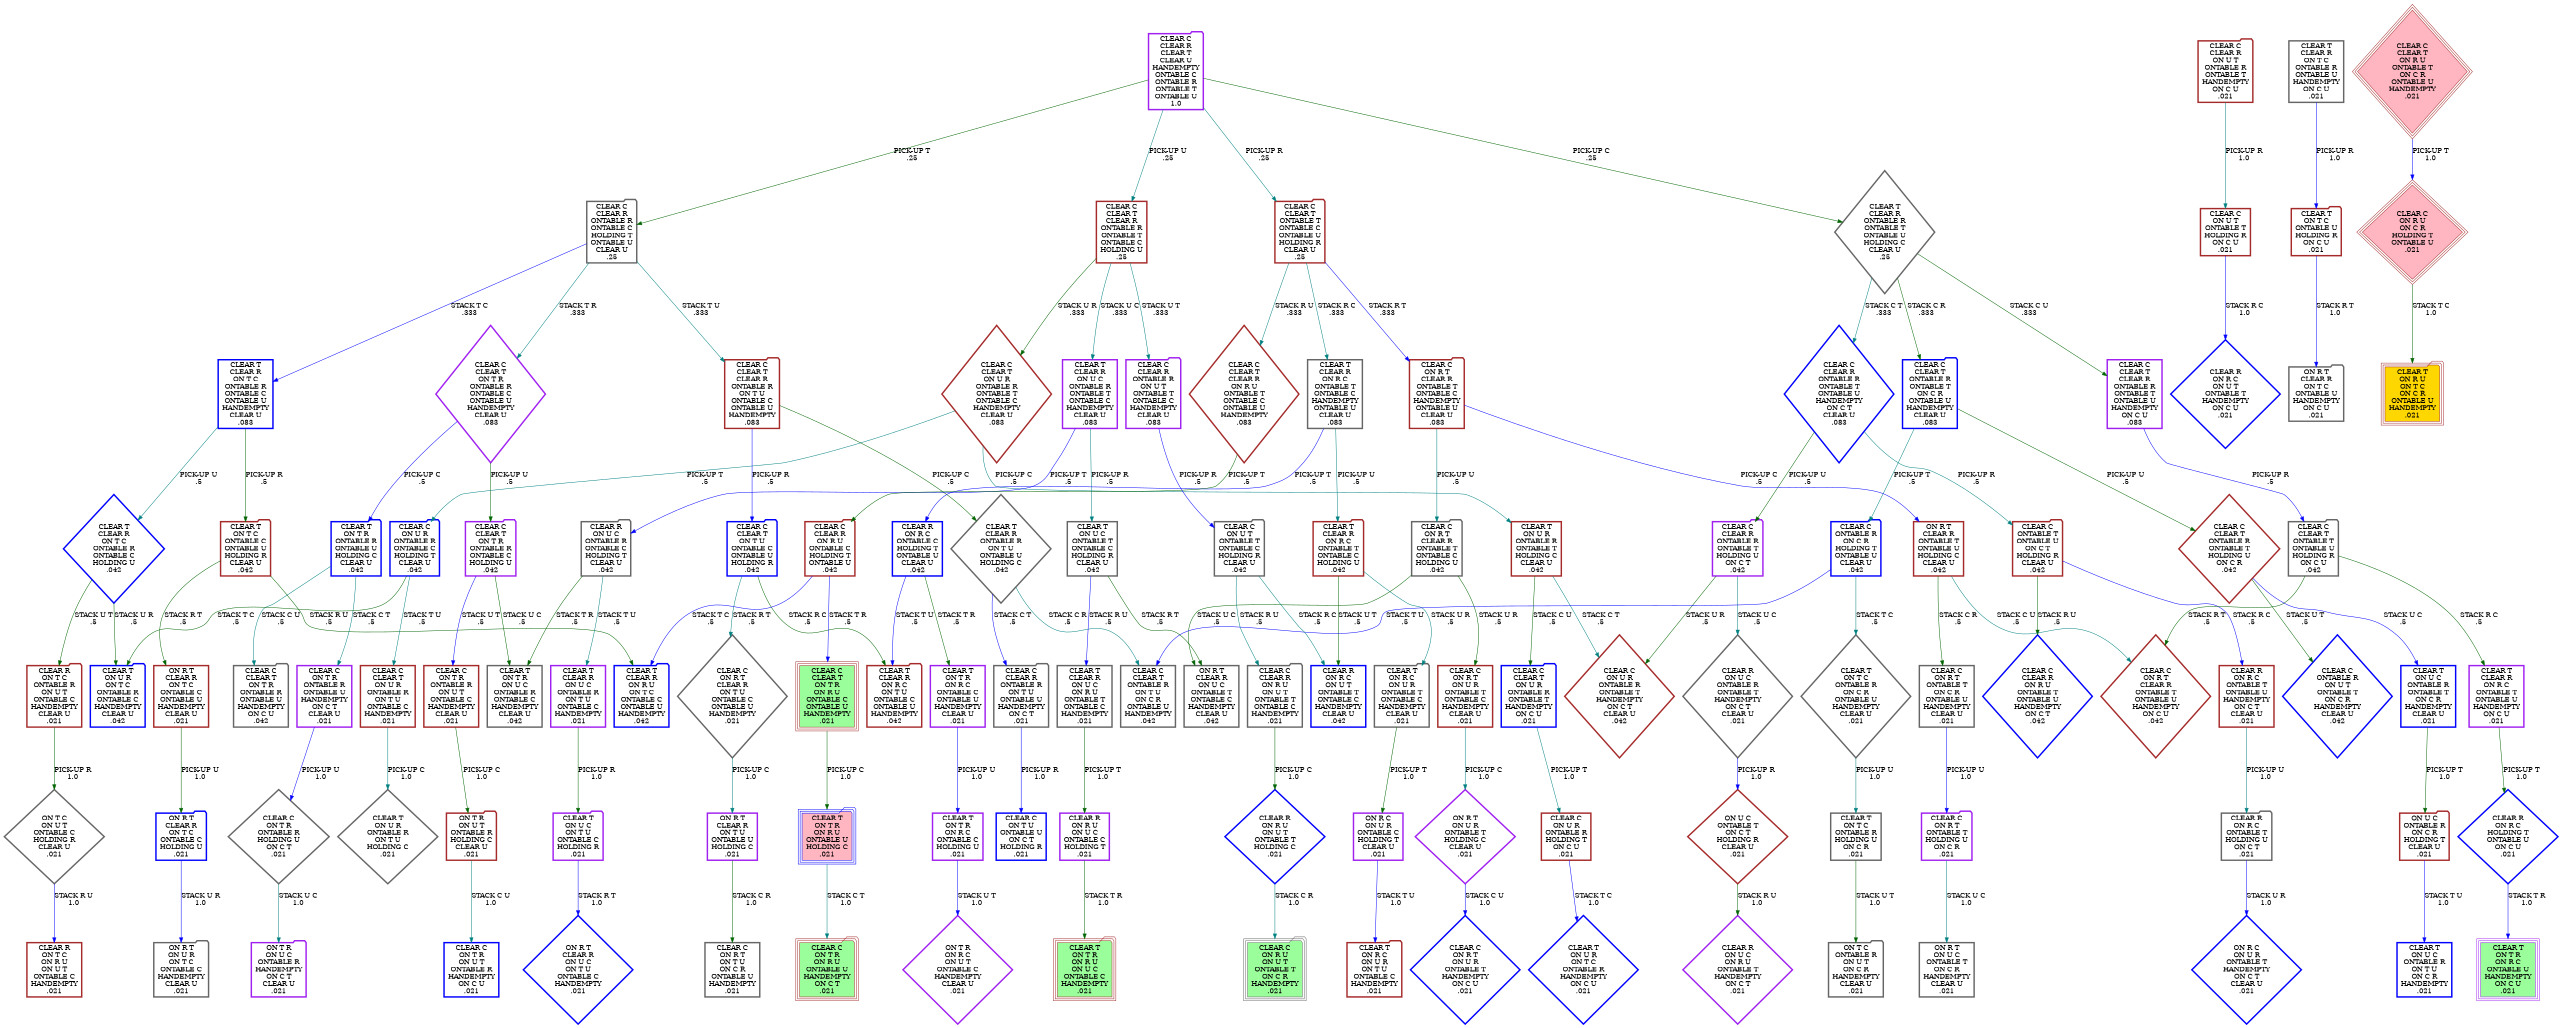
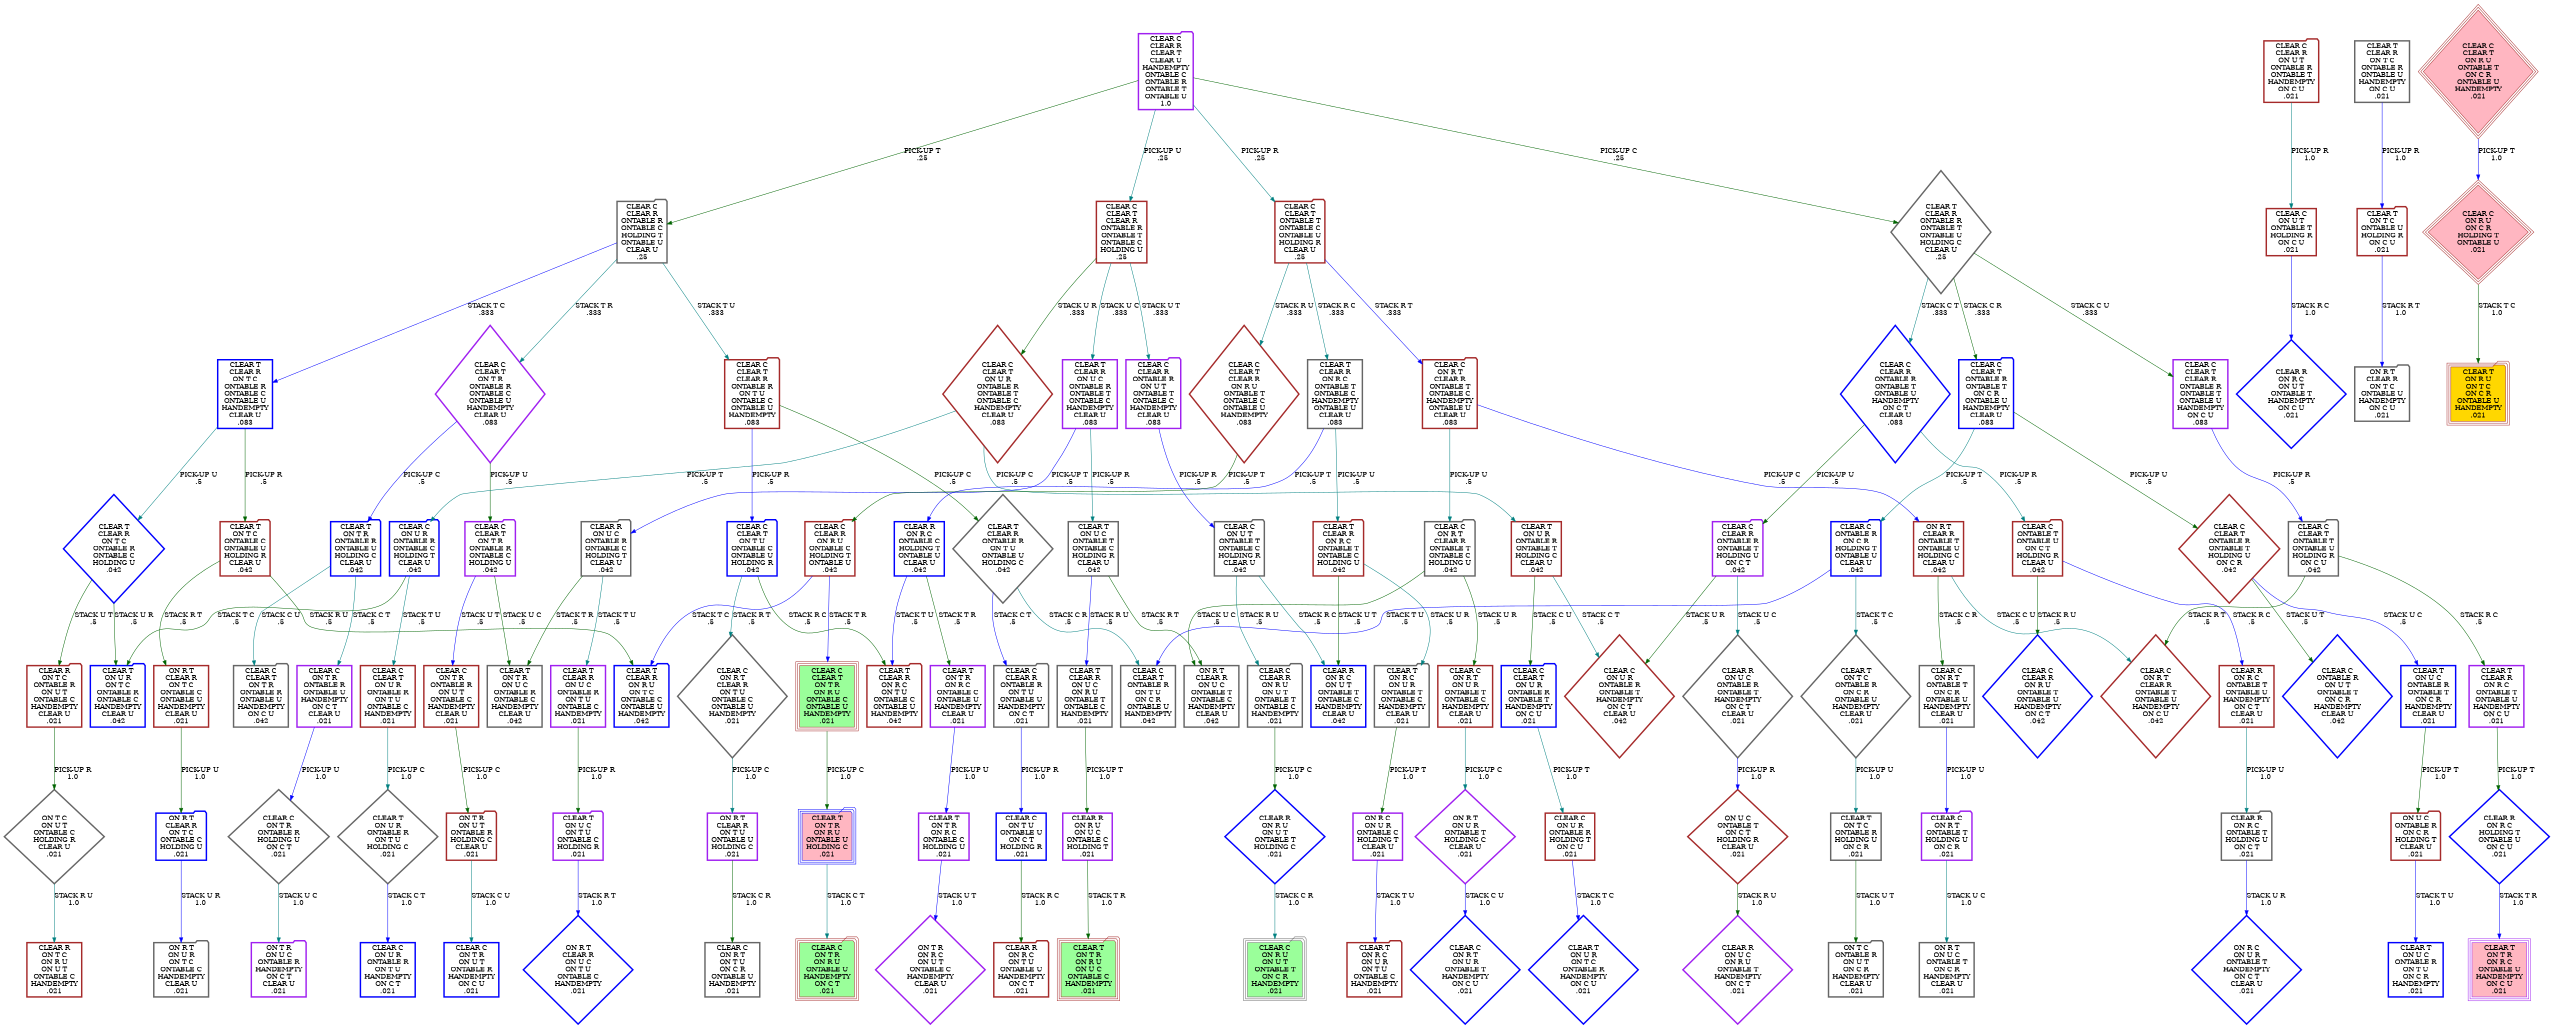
edge "ON T C ON U T ONTABLE C HOLDING R CLEAR U .021" -> "CLEAR R ON T C ON R U ON U T ONTABLE C HANDEMPTY .021": color blue -> teal
node "CLEAR C ON U R ONTABLE R ON T U HANDEMPTY ON C T .021": added
node "CLEAR R ON R C ON T U ONTABLE U HANDEMPTY ON C T .021": added
node "CLEAR T ON T R ON R C ONTABLE U HANDEMPTY ON C U .021": fillcolor palegreen1 -> lightpink
